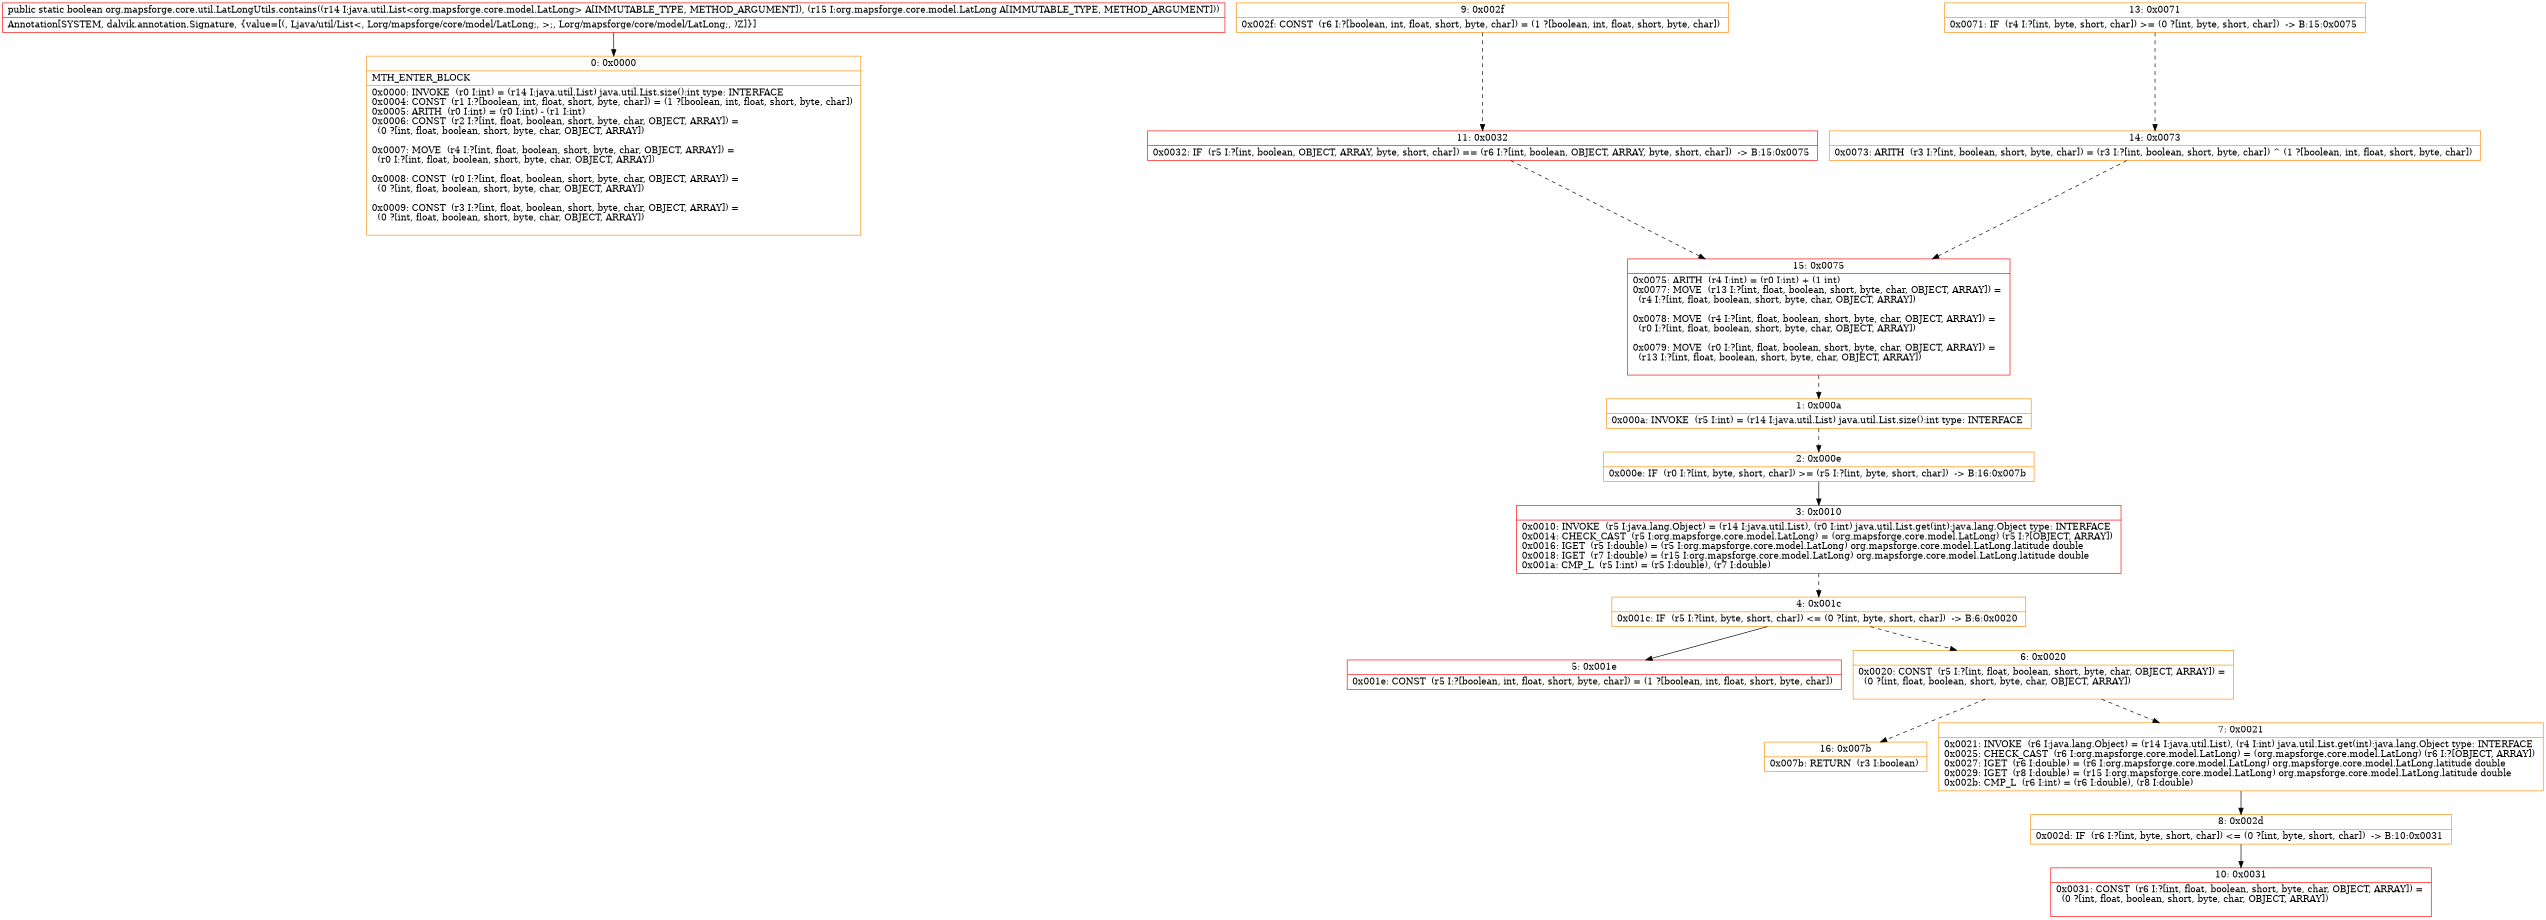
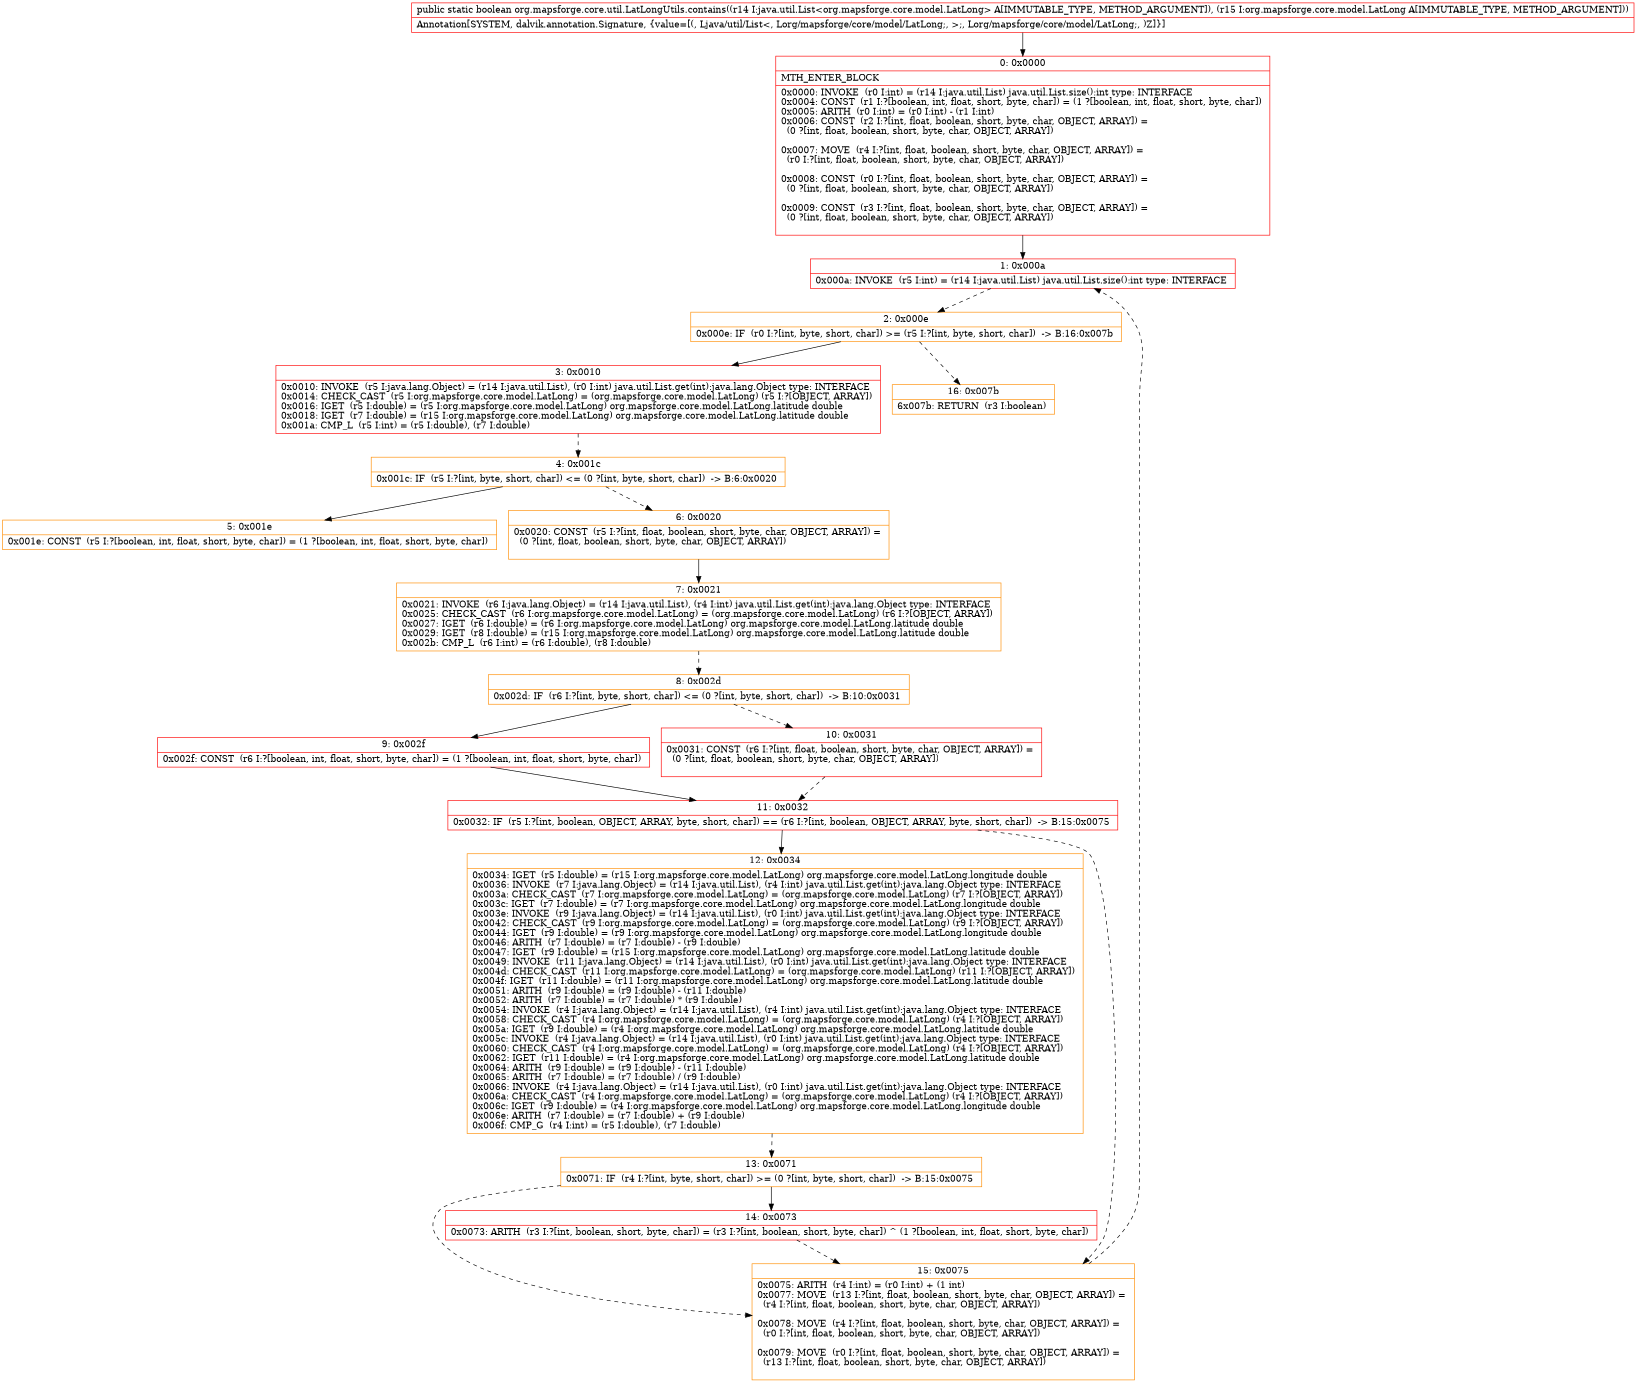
node "9: 0x002f": color darkorange -> red
edge "9: 0x002f" -> "11: 0x0032": style dashed -> solid
edge "13: 0x0071" -> "14: 0x0073": style dashed -> solid
node "0: 0x0000": color darkorange -> red
node "14: 0x0073": color darkorange -> red
edge "0: 0x0000" -> "1: 0x000a": added
node "15: 0x0075": color red -> darkorange
node "1: 0x000a": color darkorange -> red
node "5: 0x001e": color red -> darkorange
edge "6: 0x0020" -> "7: 0x0021": style dashed -> solid
edge "6: 0x0020" -> "16: 0x007b": now "2: 0x000e" -> "16: 0x007b"
edge "8: 0x002d" -> "9: 0x002f": added
node "16: 0x007b": text "0x007b: RETURN  (r3 I:boolean)" -> "6x007b: RETURN  (r3 I:boolean)"
edge "10: 0x0031" -> "11: 0x0032": added
edge "7: 0x0021" -> "8: 0x002d": style solid -> dashed
edge "8: 0x002d" -> "10: 0x0031": style solid -> dashed
node "12: 0x0034": added
edge "13: 0x0071" -> "15: 0x0075": added
